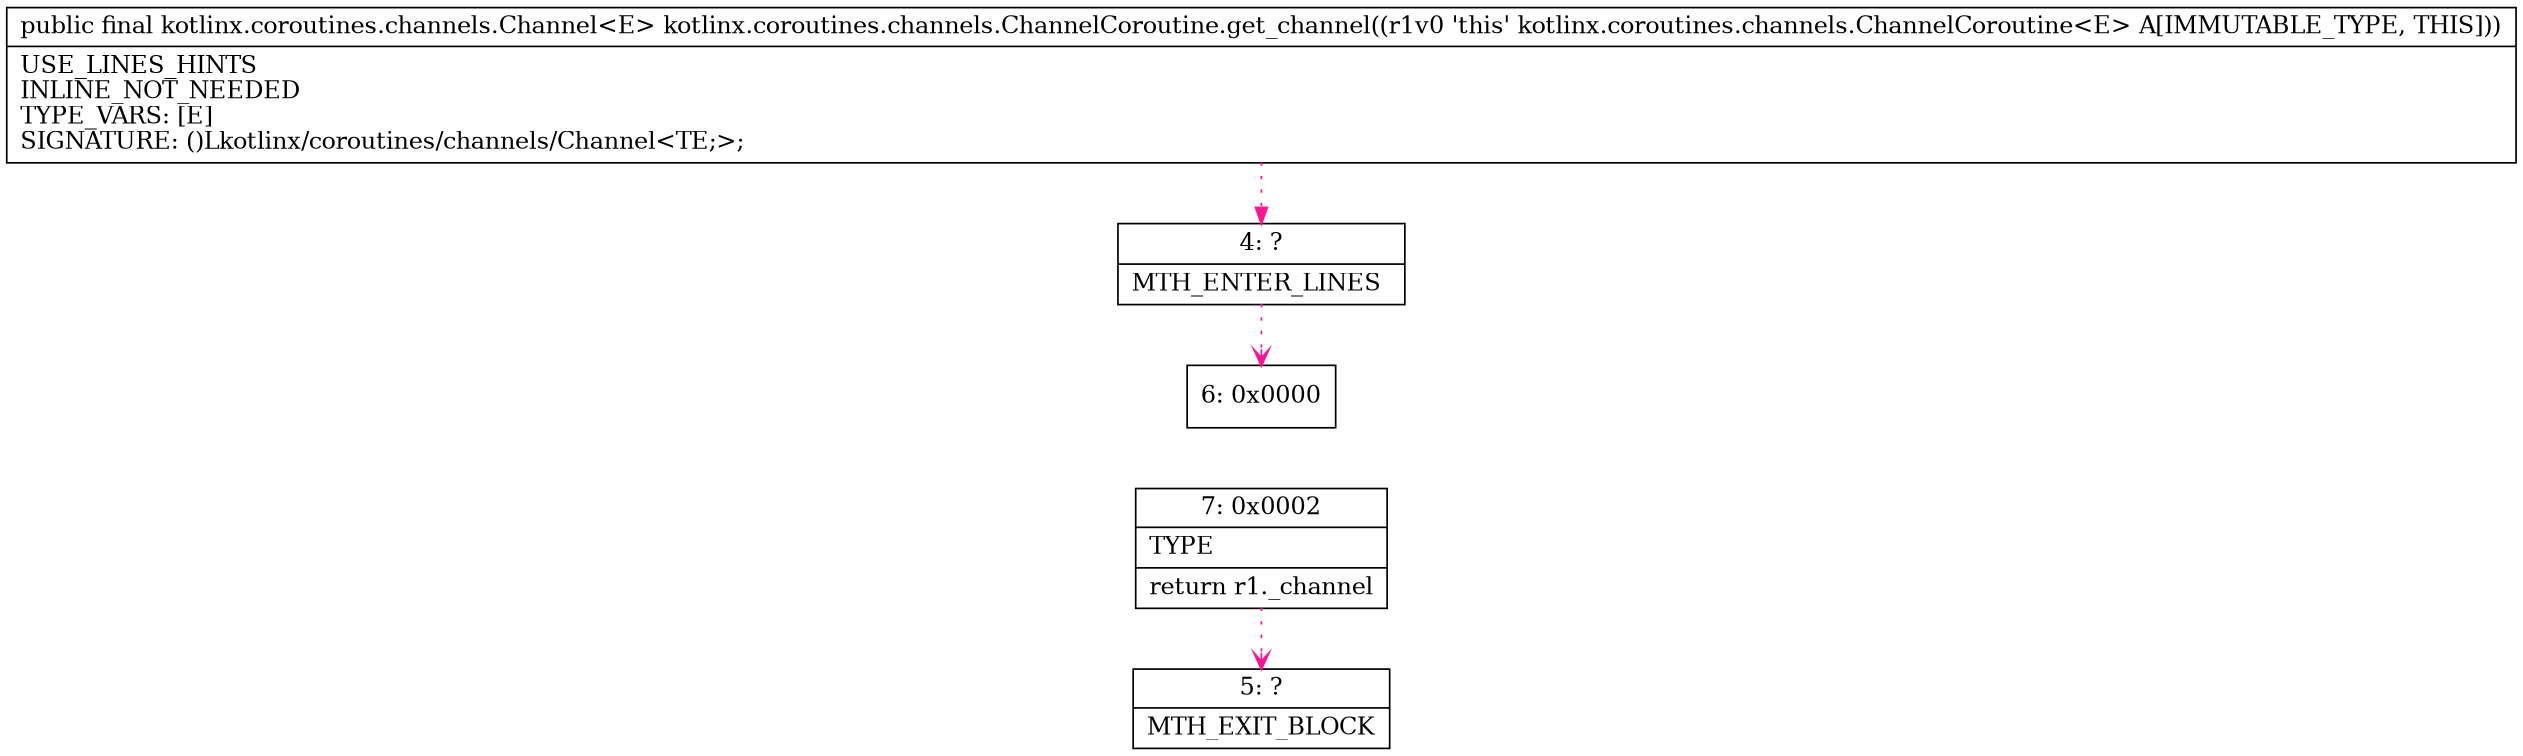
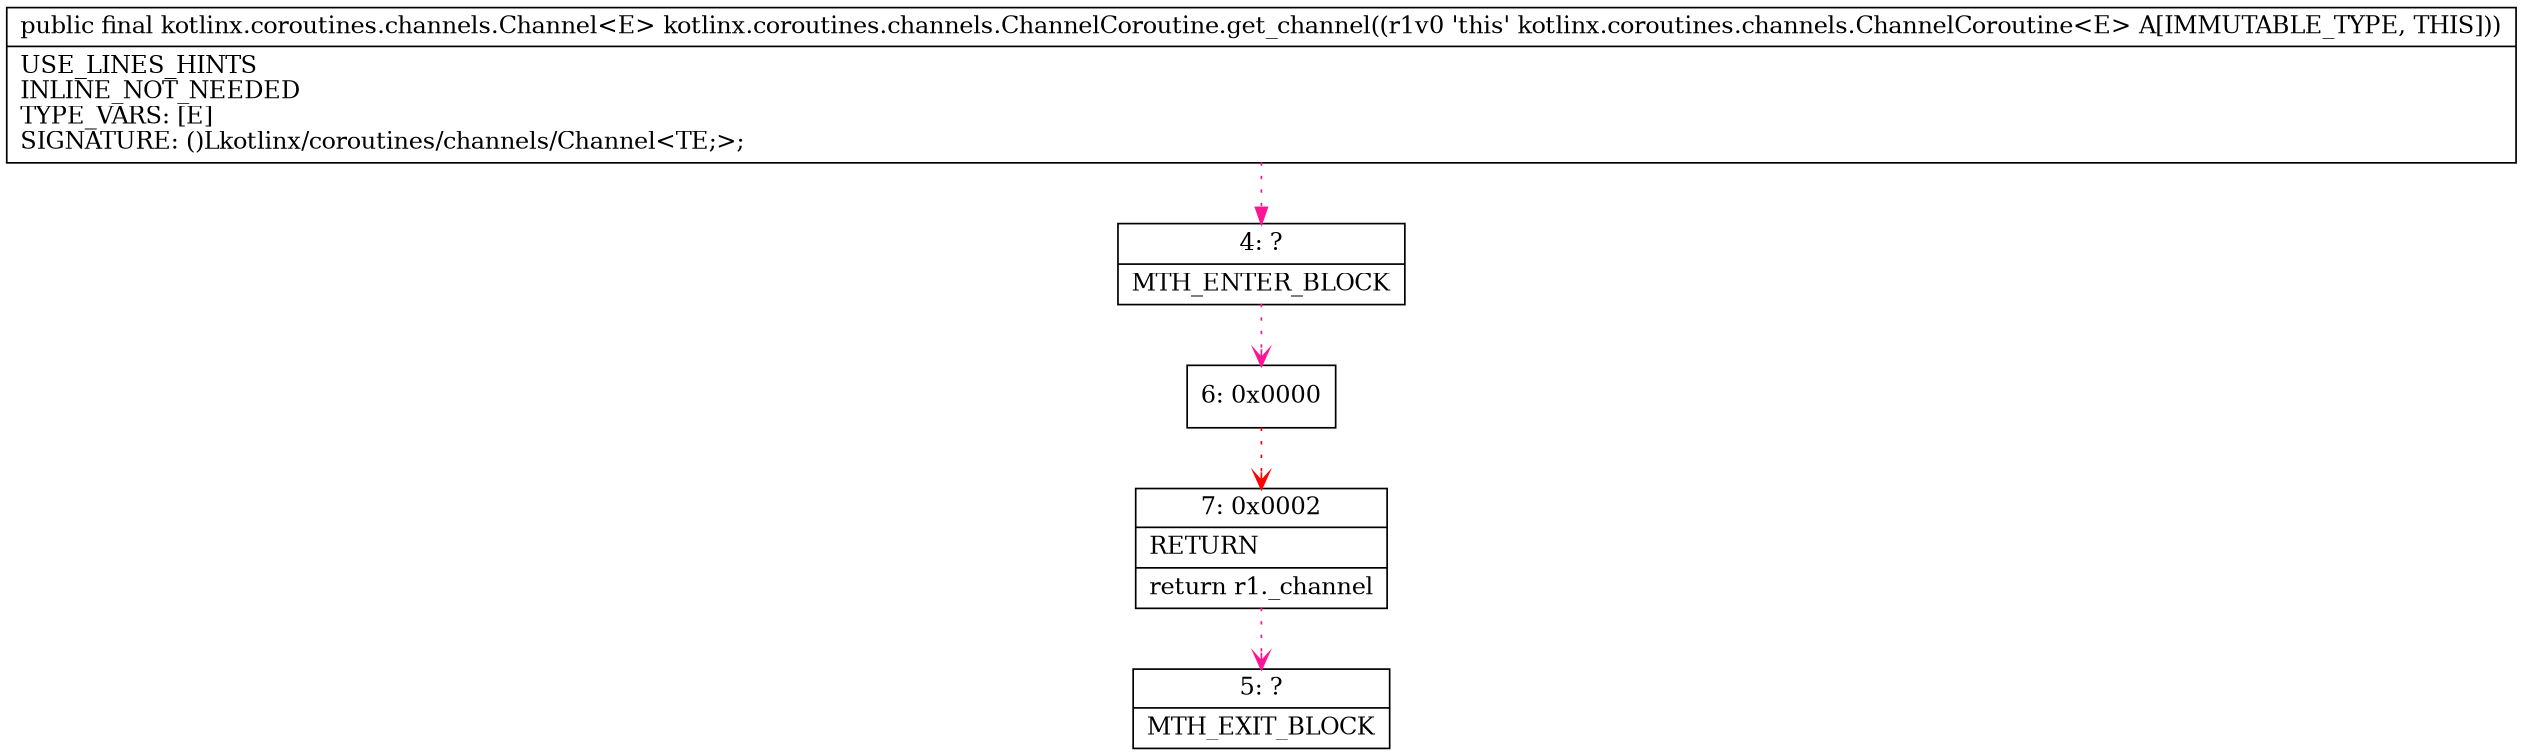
node "4: ?": text "MTH_ENTER_LINES" -> "MTH_ENTER_BLOCK"
edge "6: 0x0000" -> "7: 0x0002": added
node "7: 0x0002": text "TYPE" -> "RETURN"
